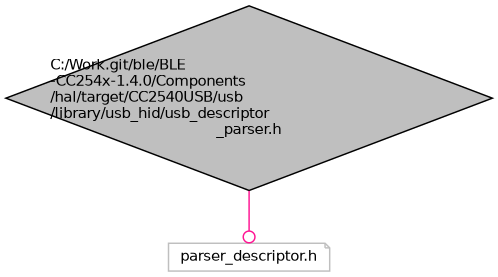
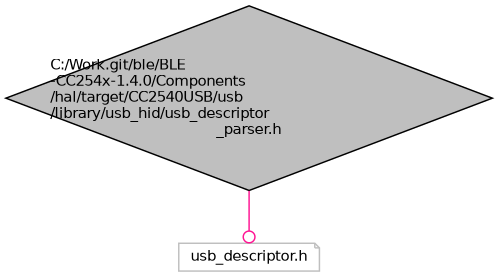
node "parser_descriptor.h": label "parser_descriptor.h" -> "usb_descriptor.h"
